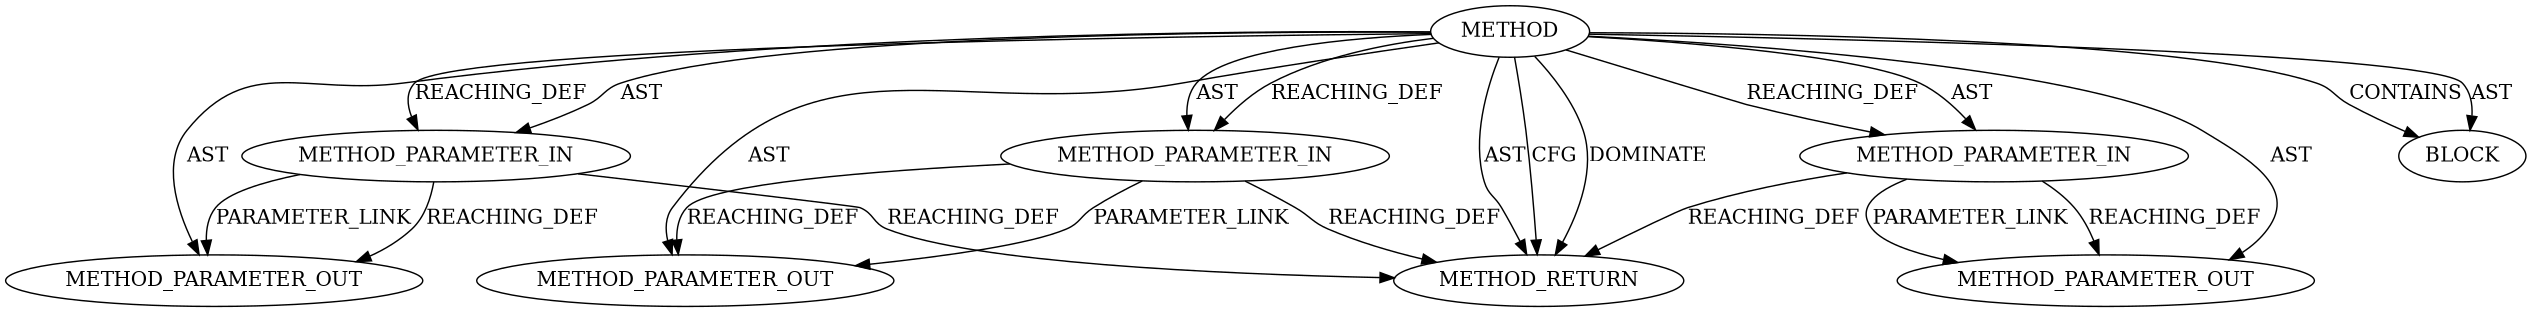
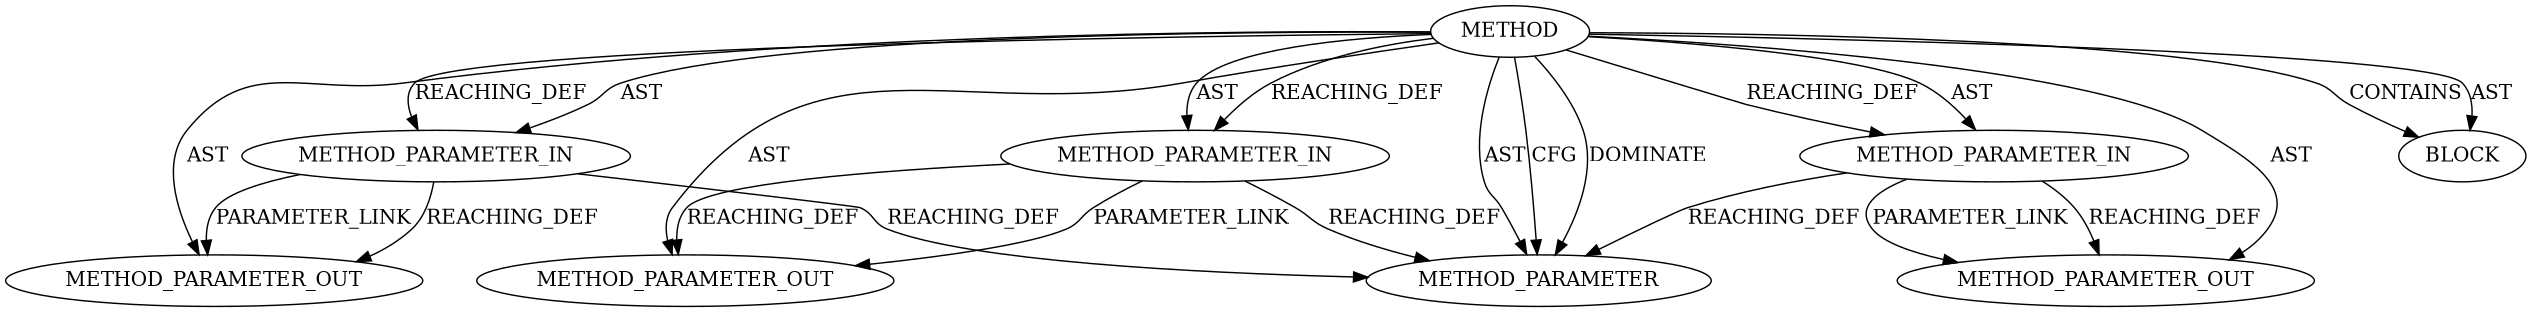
node "METHOD_RETURN": label "METHOD_RETURN" -> "METHOD_PARAMETER"
